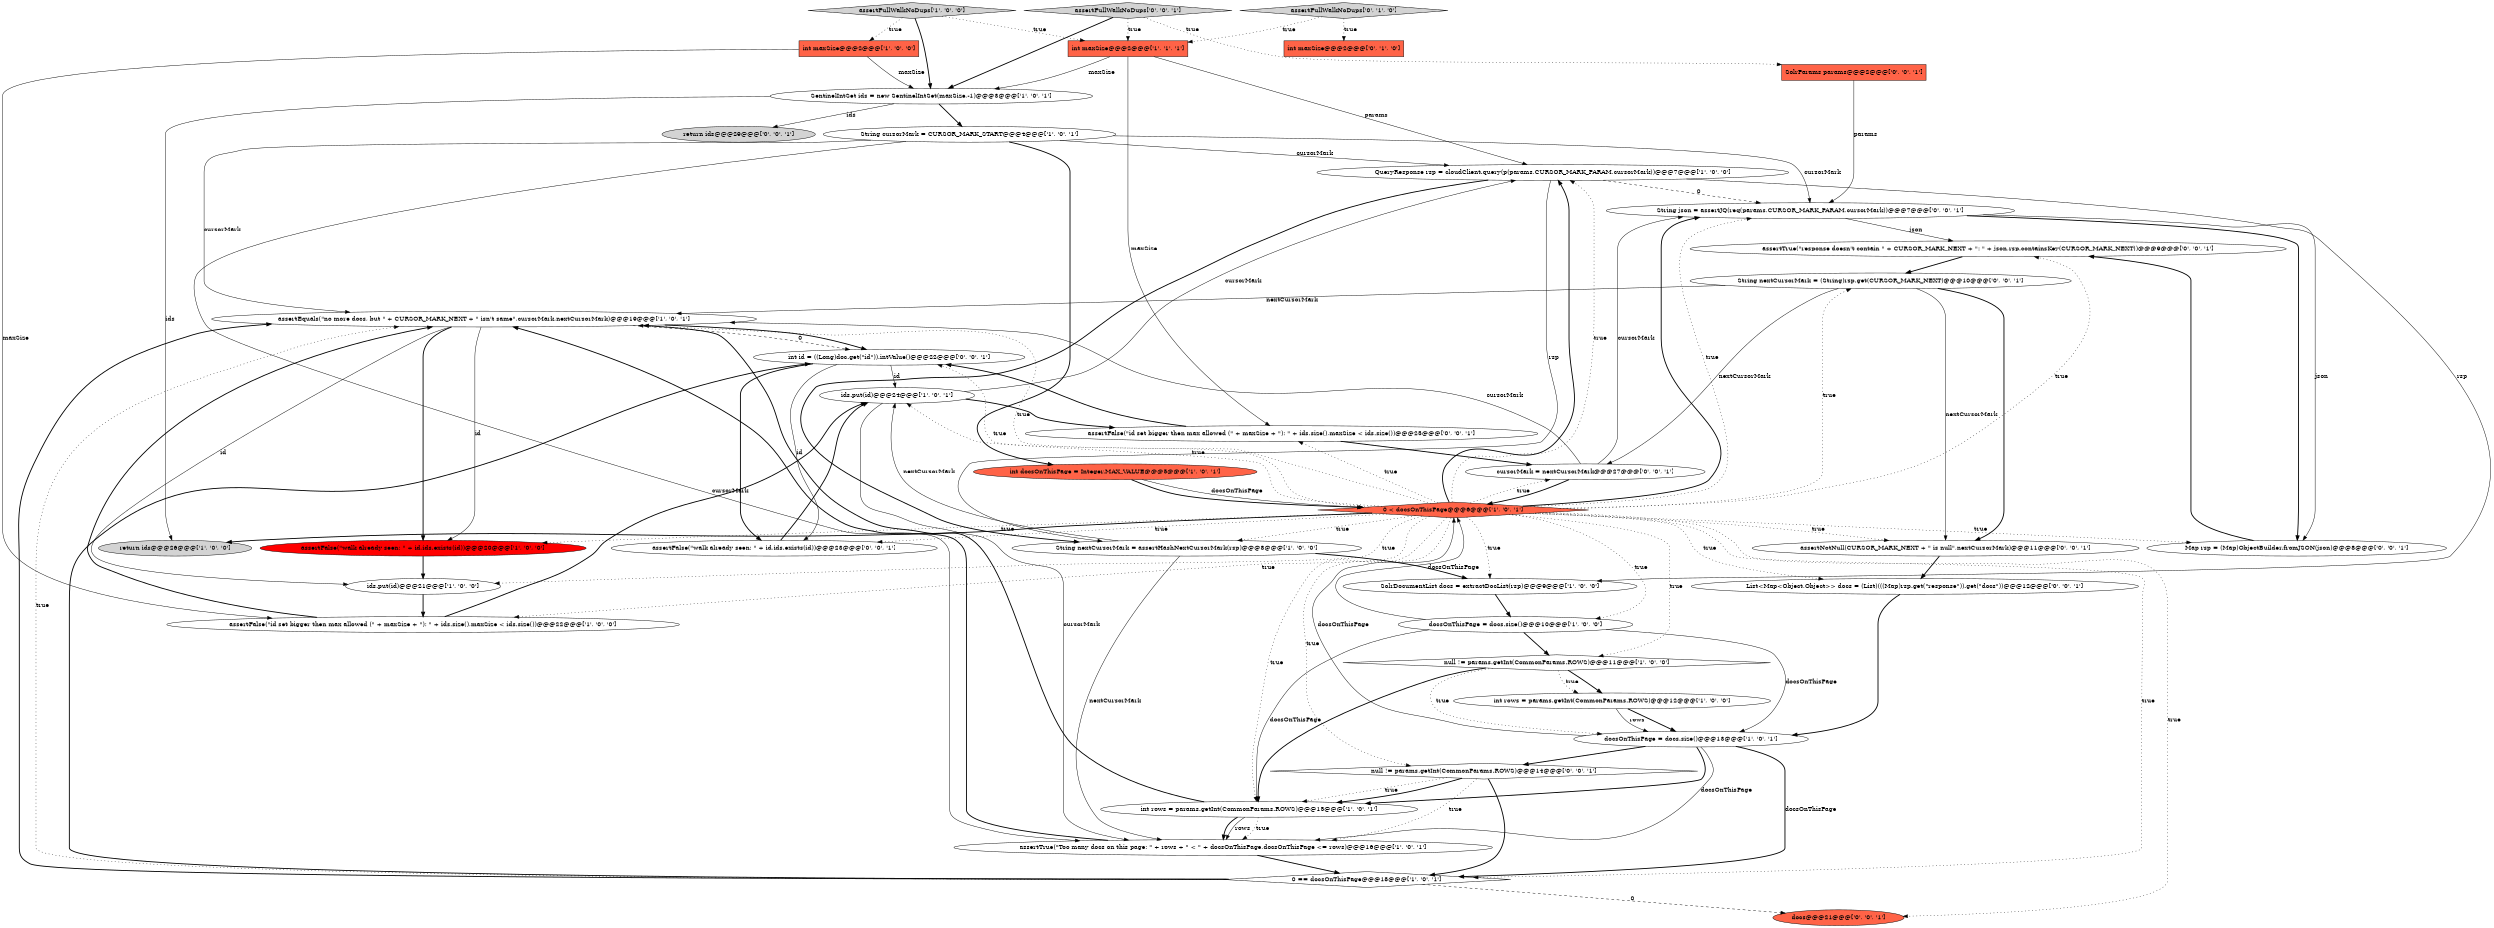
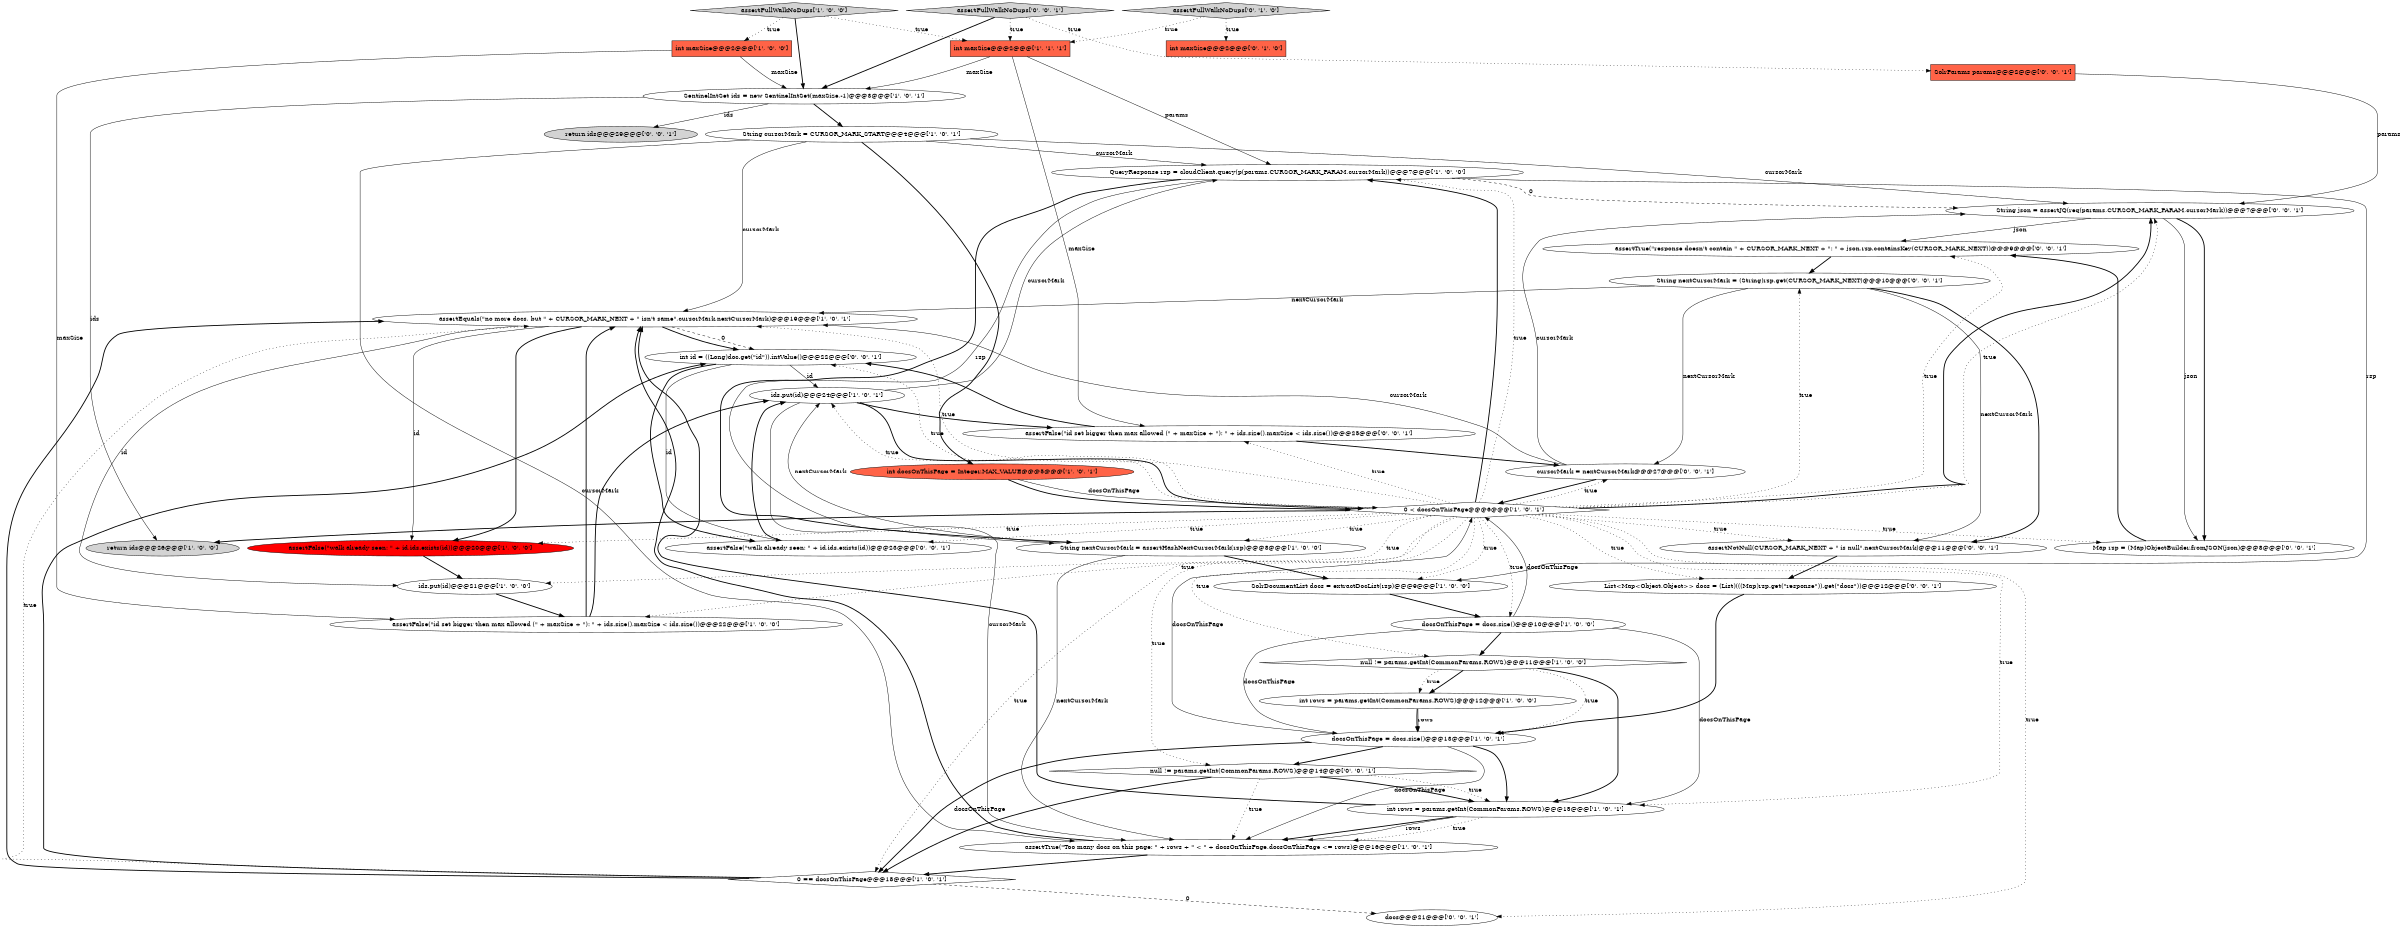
edge "ids.put(id)@@@24@@@['1', '0', '1']" -> "0 < docsOnThisPage@@@6@@@['1', '0', '1']": added
node "0 < docsOnThisPage@@@6@@@['1', '0', '1']": fillcolor tomato -> white
node "docs@@@21@@@['0', '0', '1']": fillcolor tomato -> white
